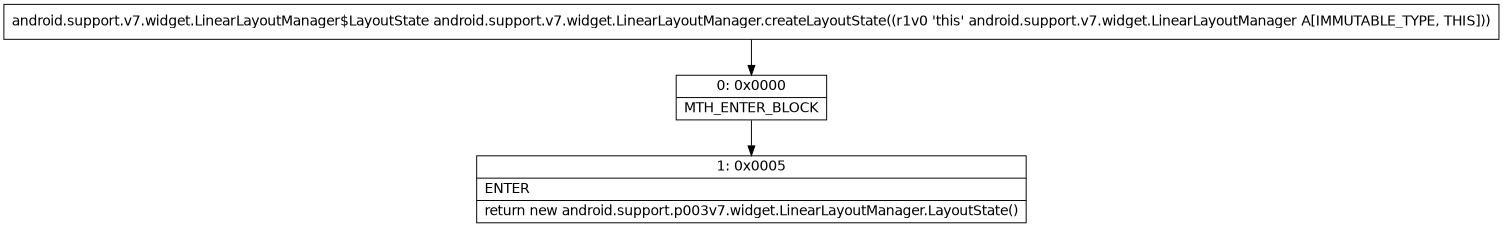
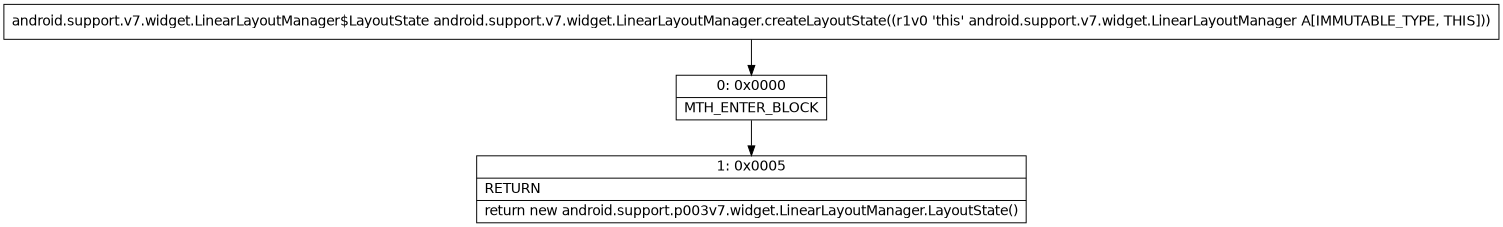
node "1: 0x0005": text "ENTER" -> "RETURN"
